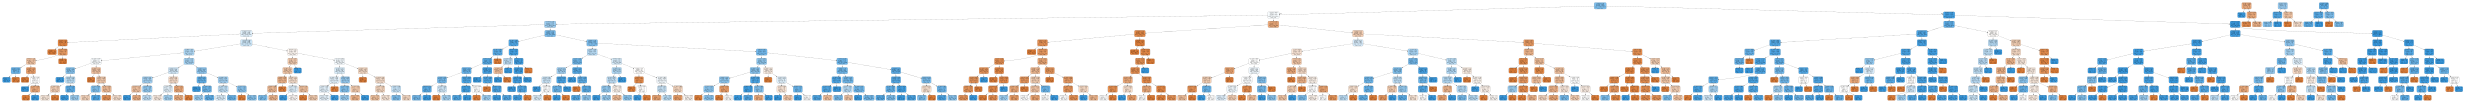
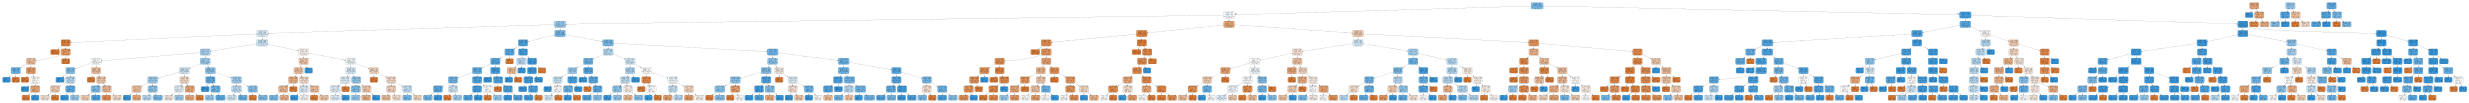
node "entropy = 0.816": added
node "entropy = 0.466": removed
